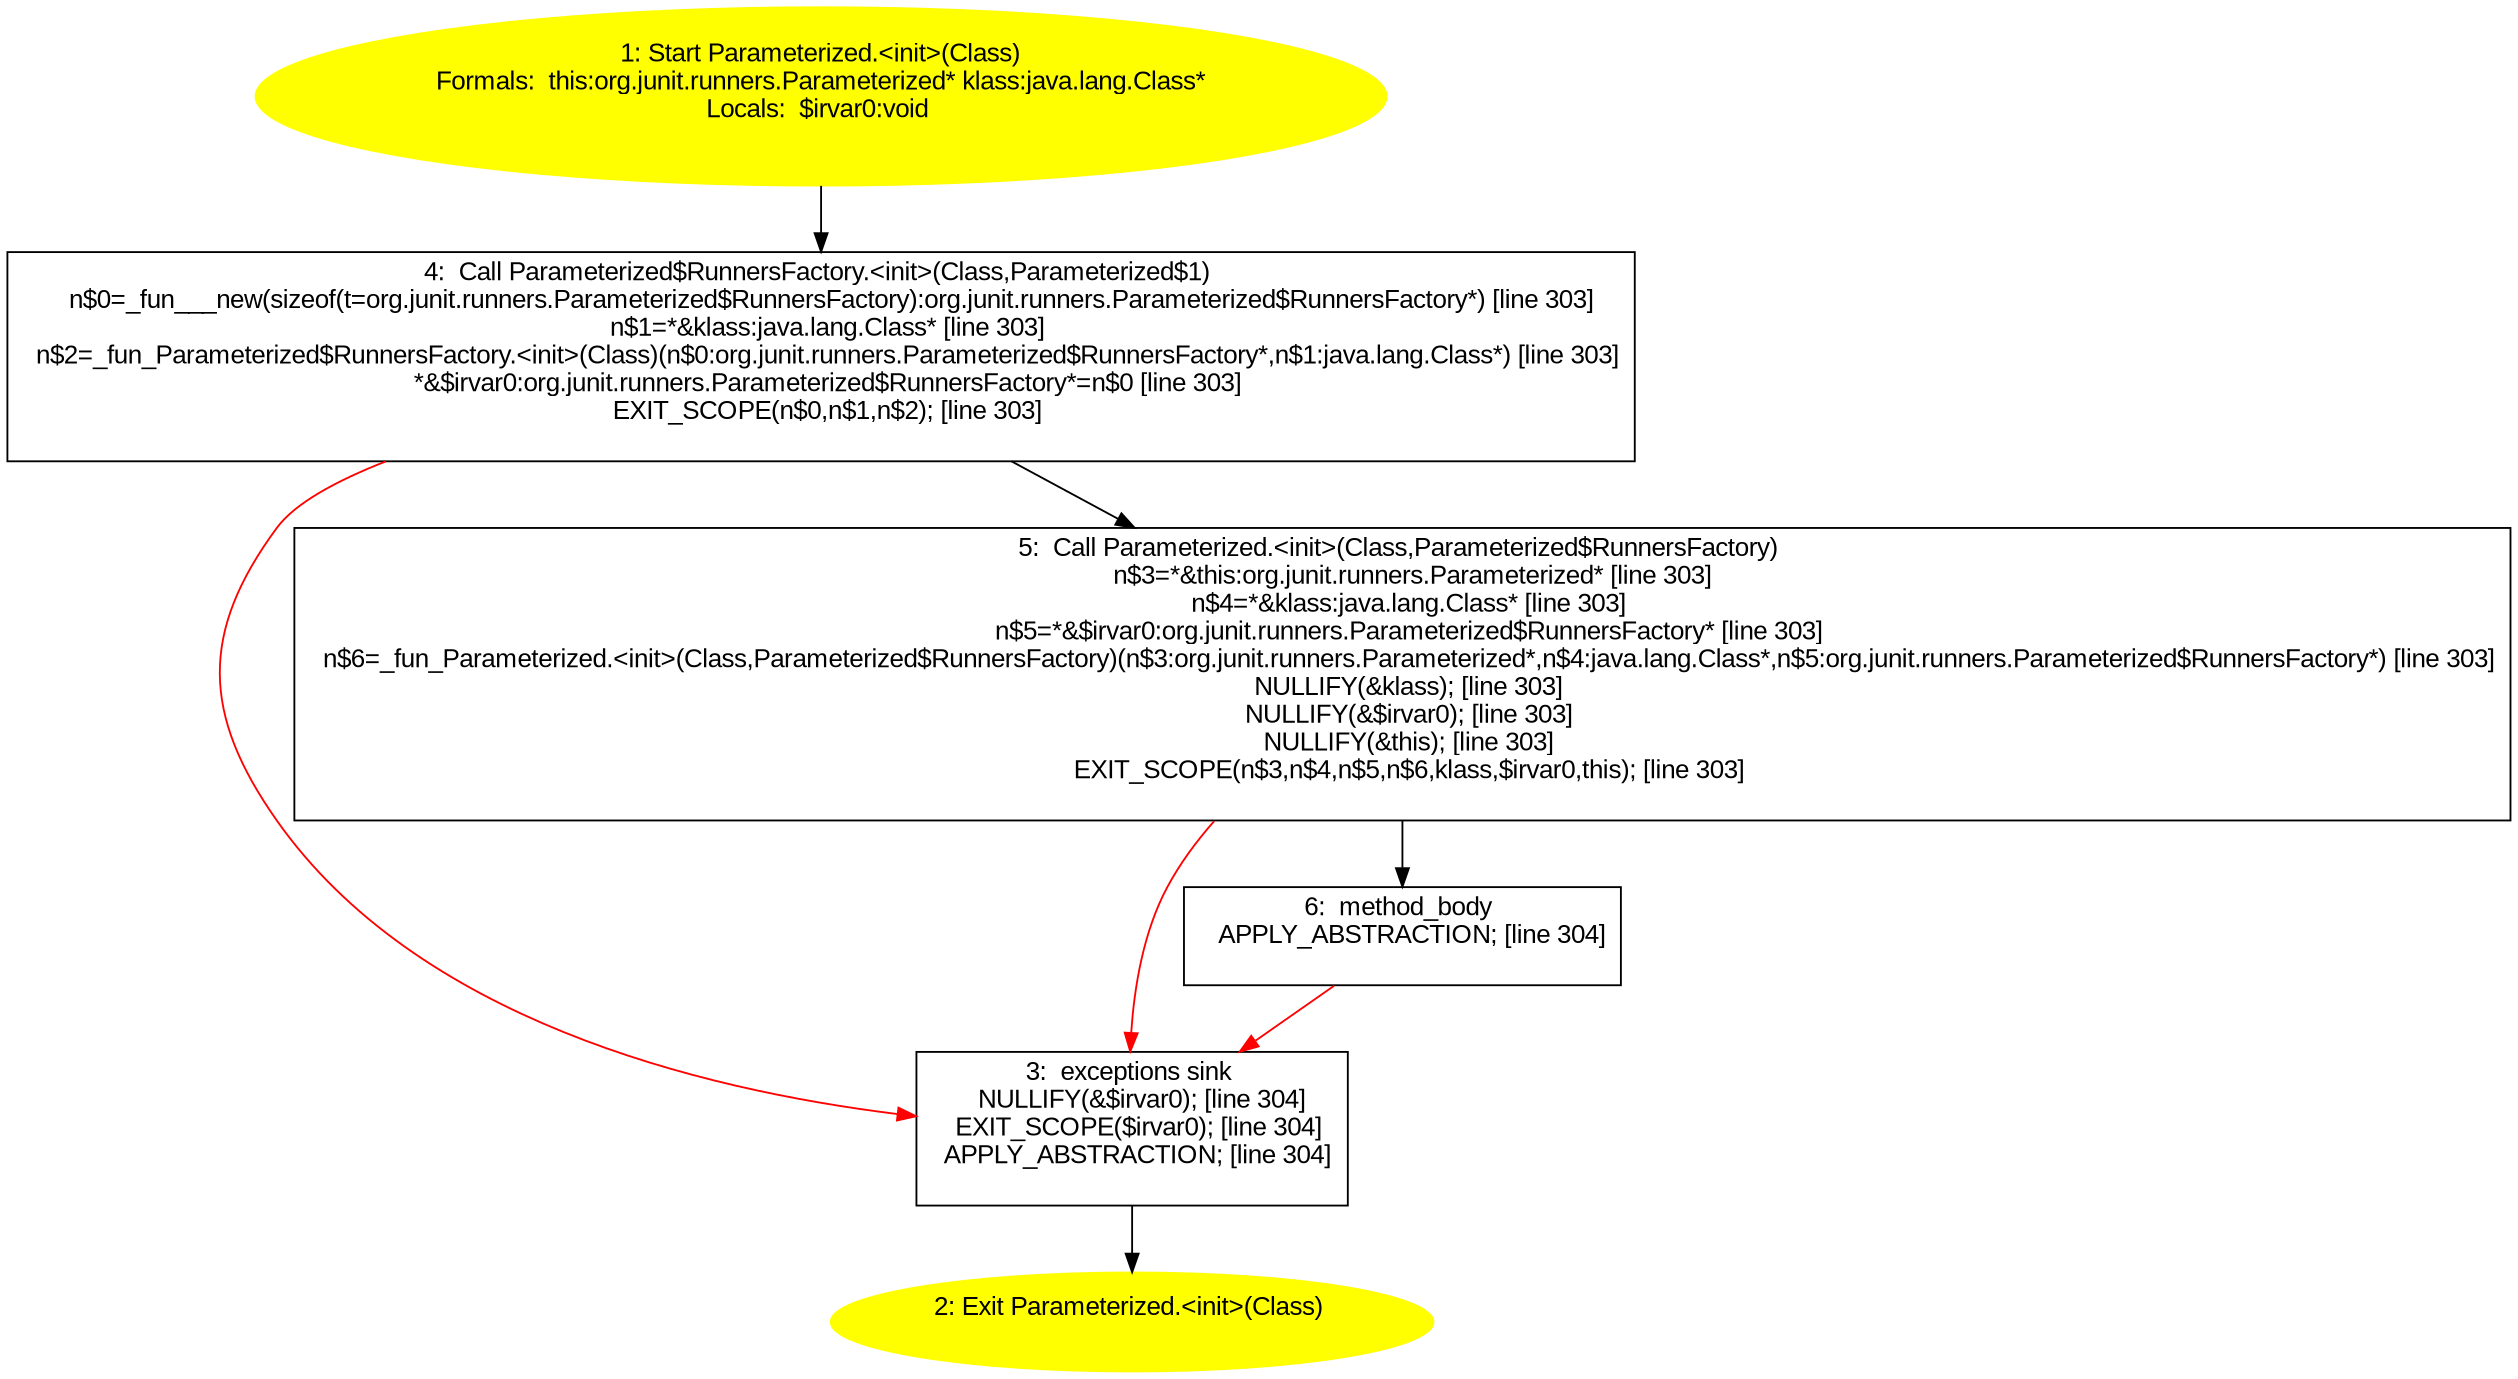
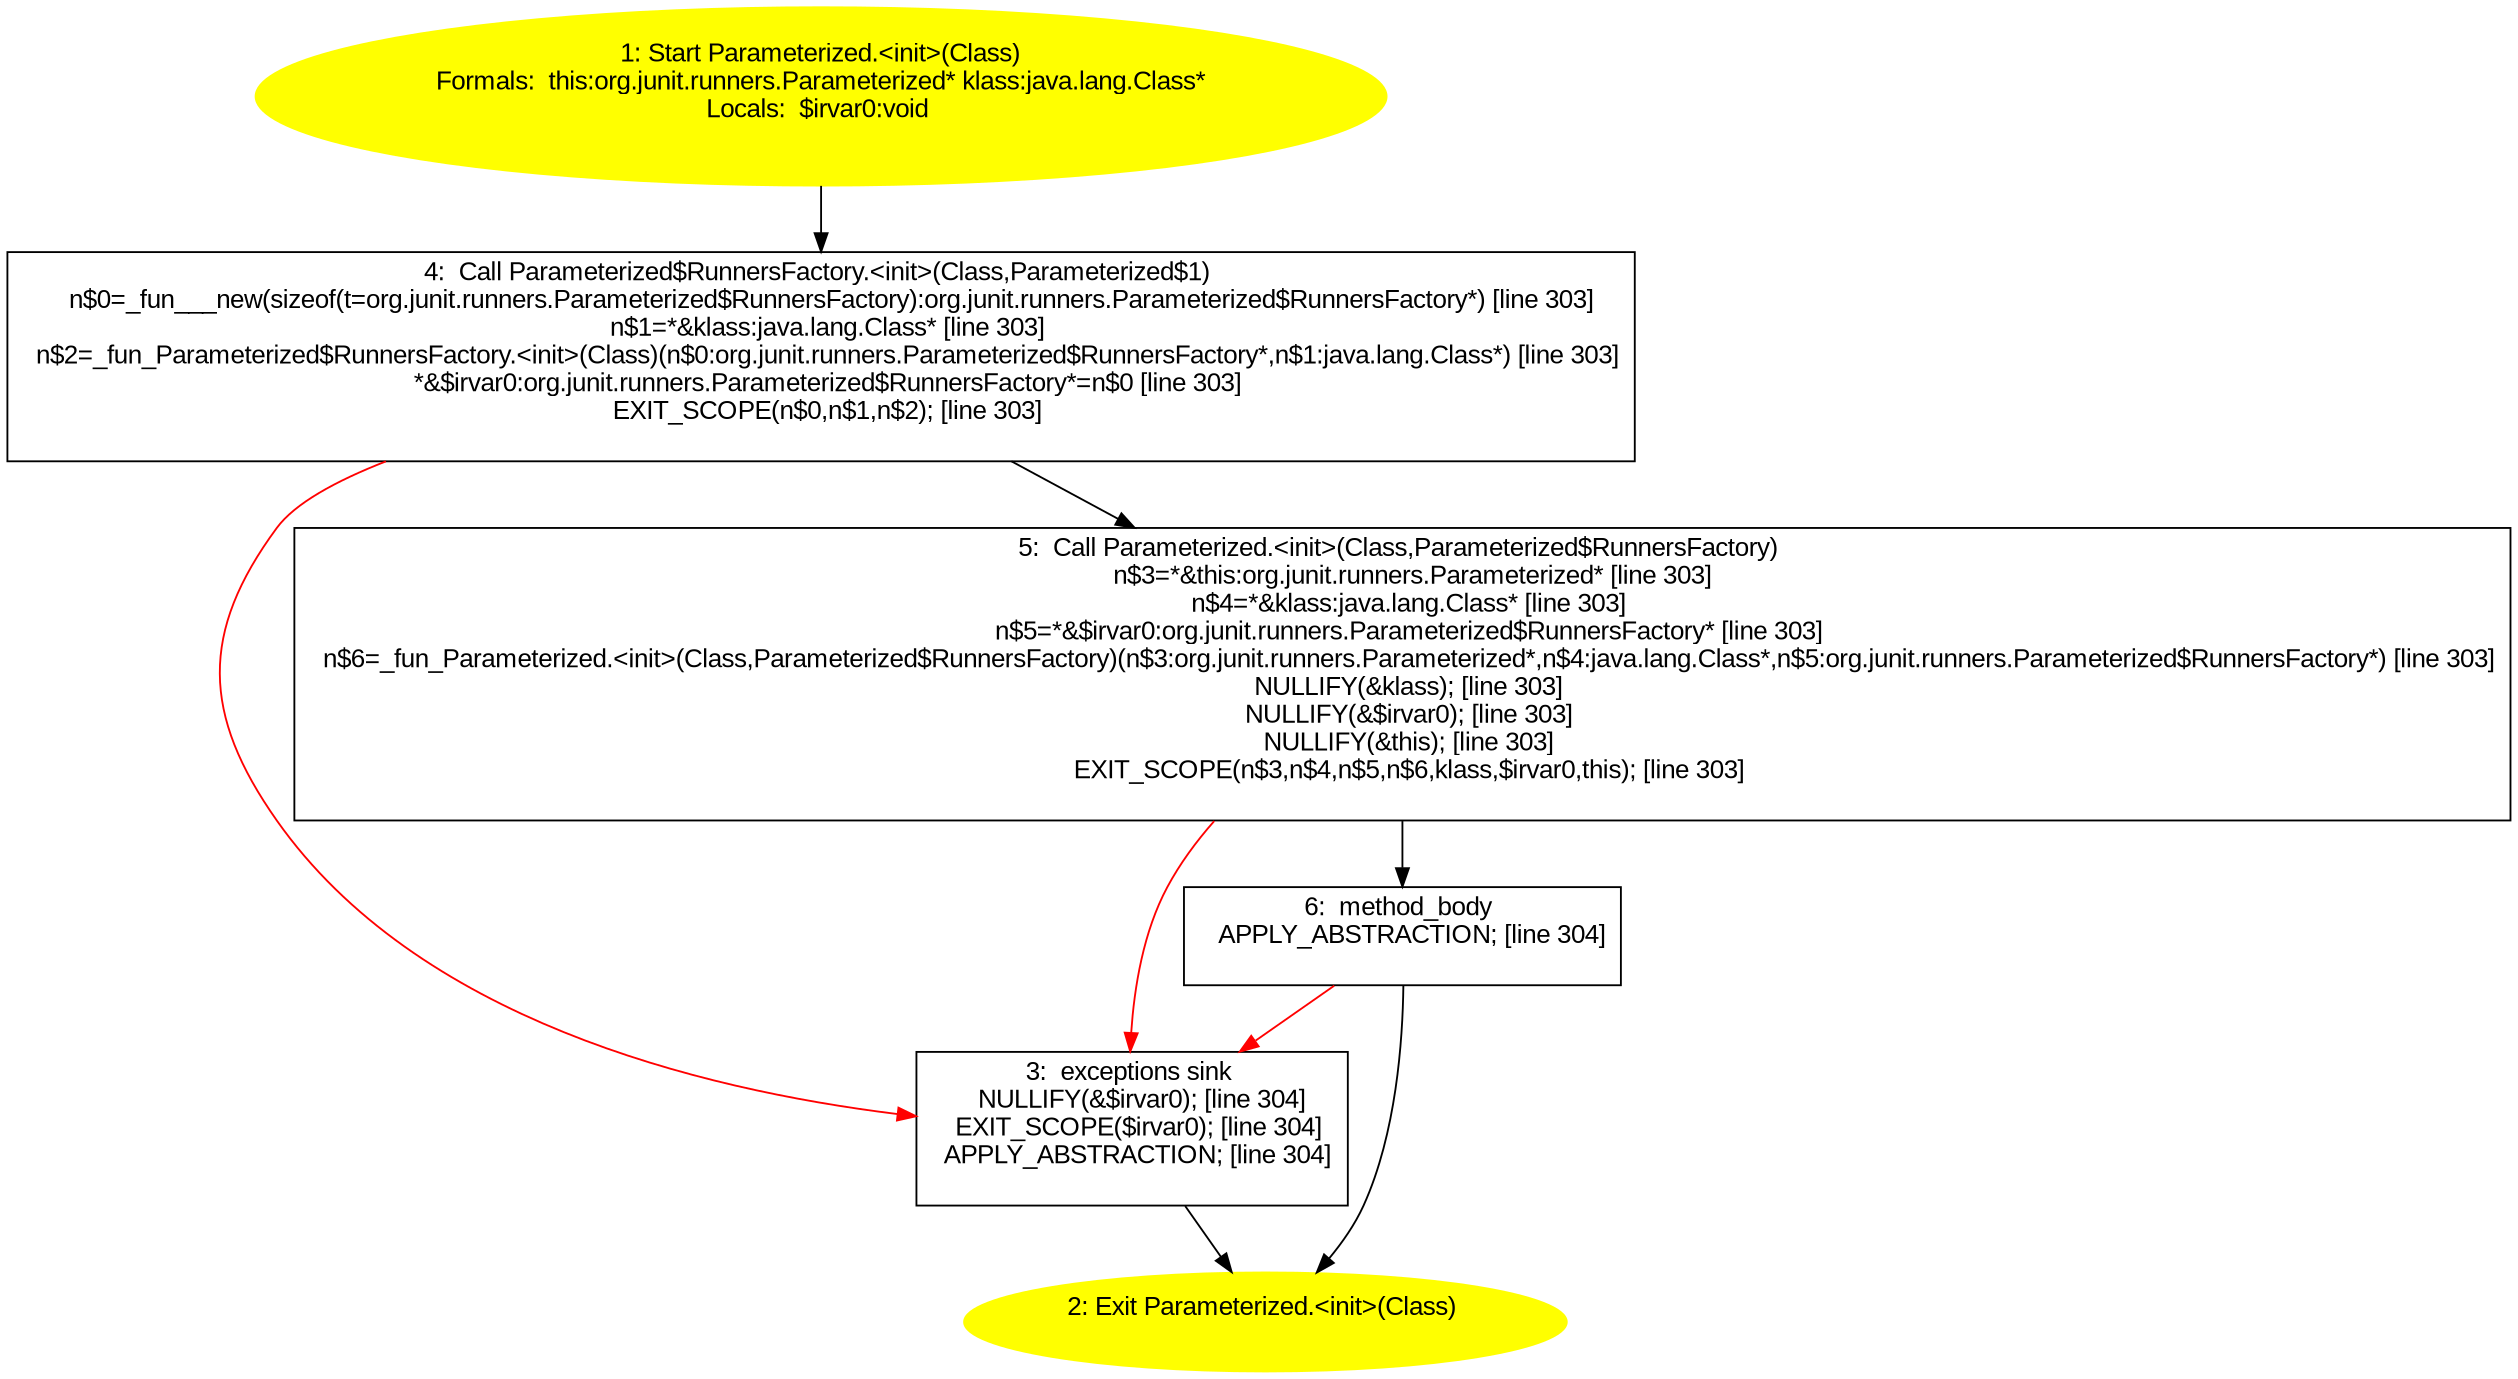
edge "6:  method_body APPLY_ABSTRACTION; [line 304]" -> "2: Exit Parameterized.<init>(Class)": added
